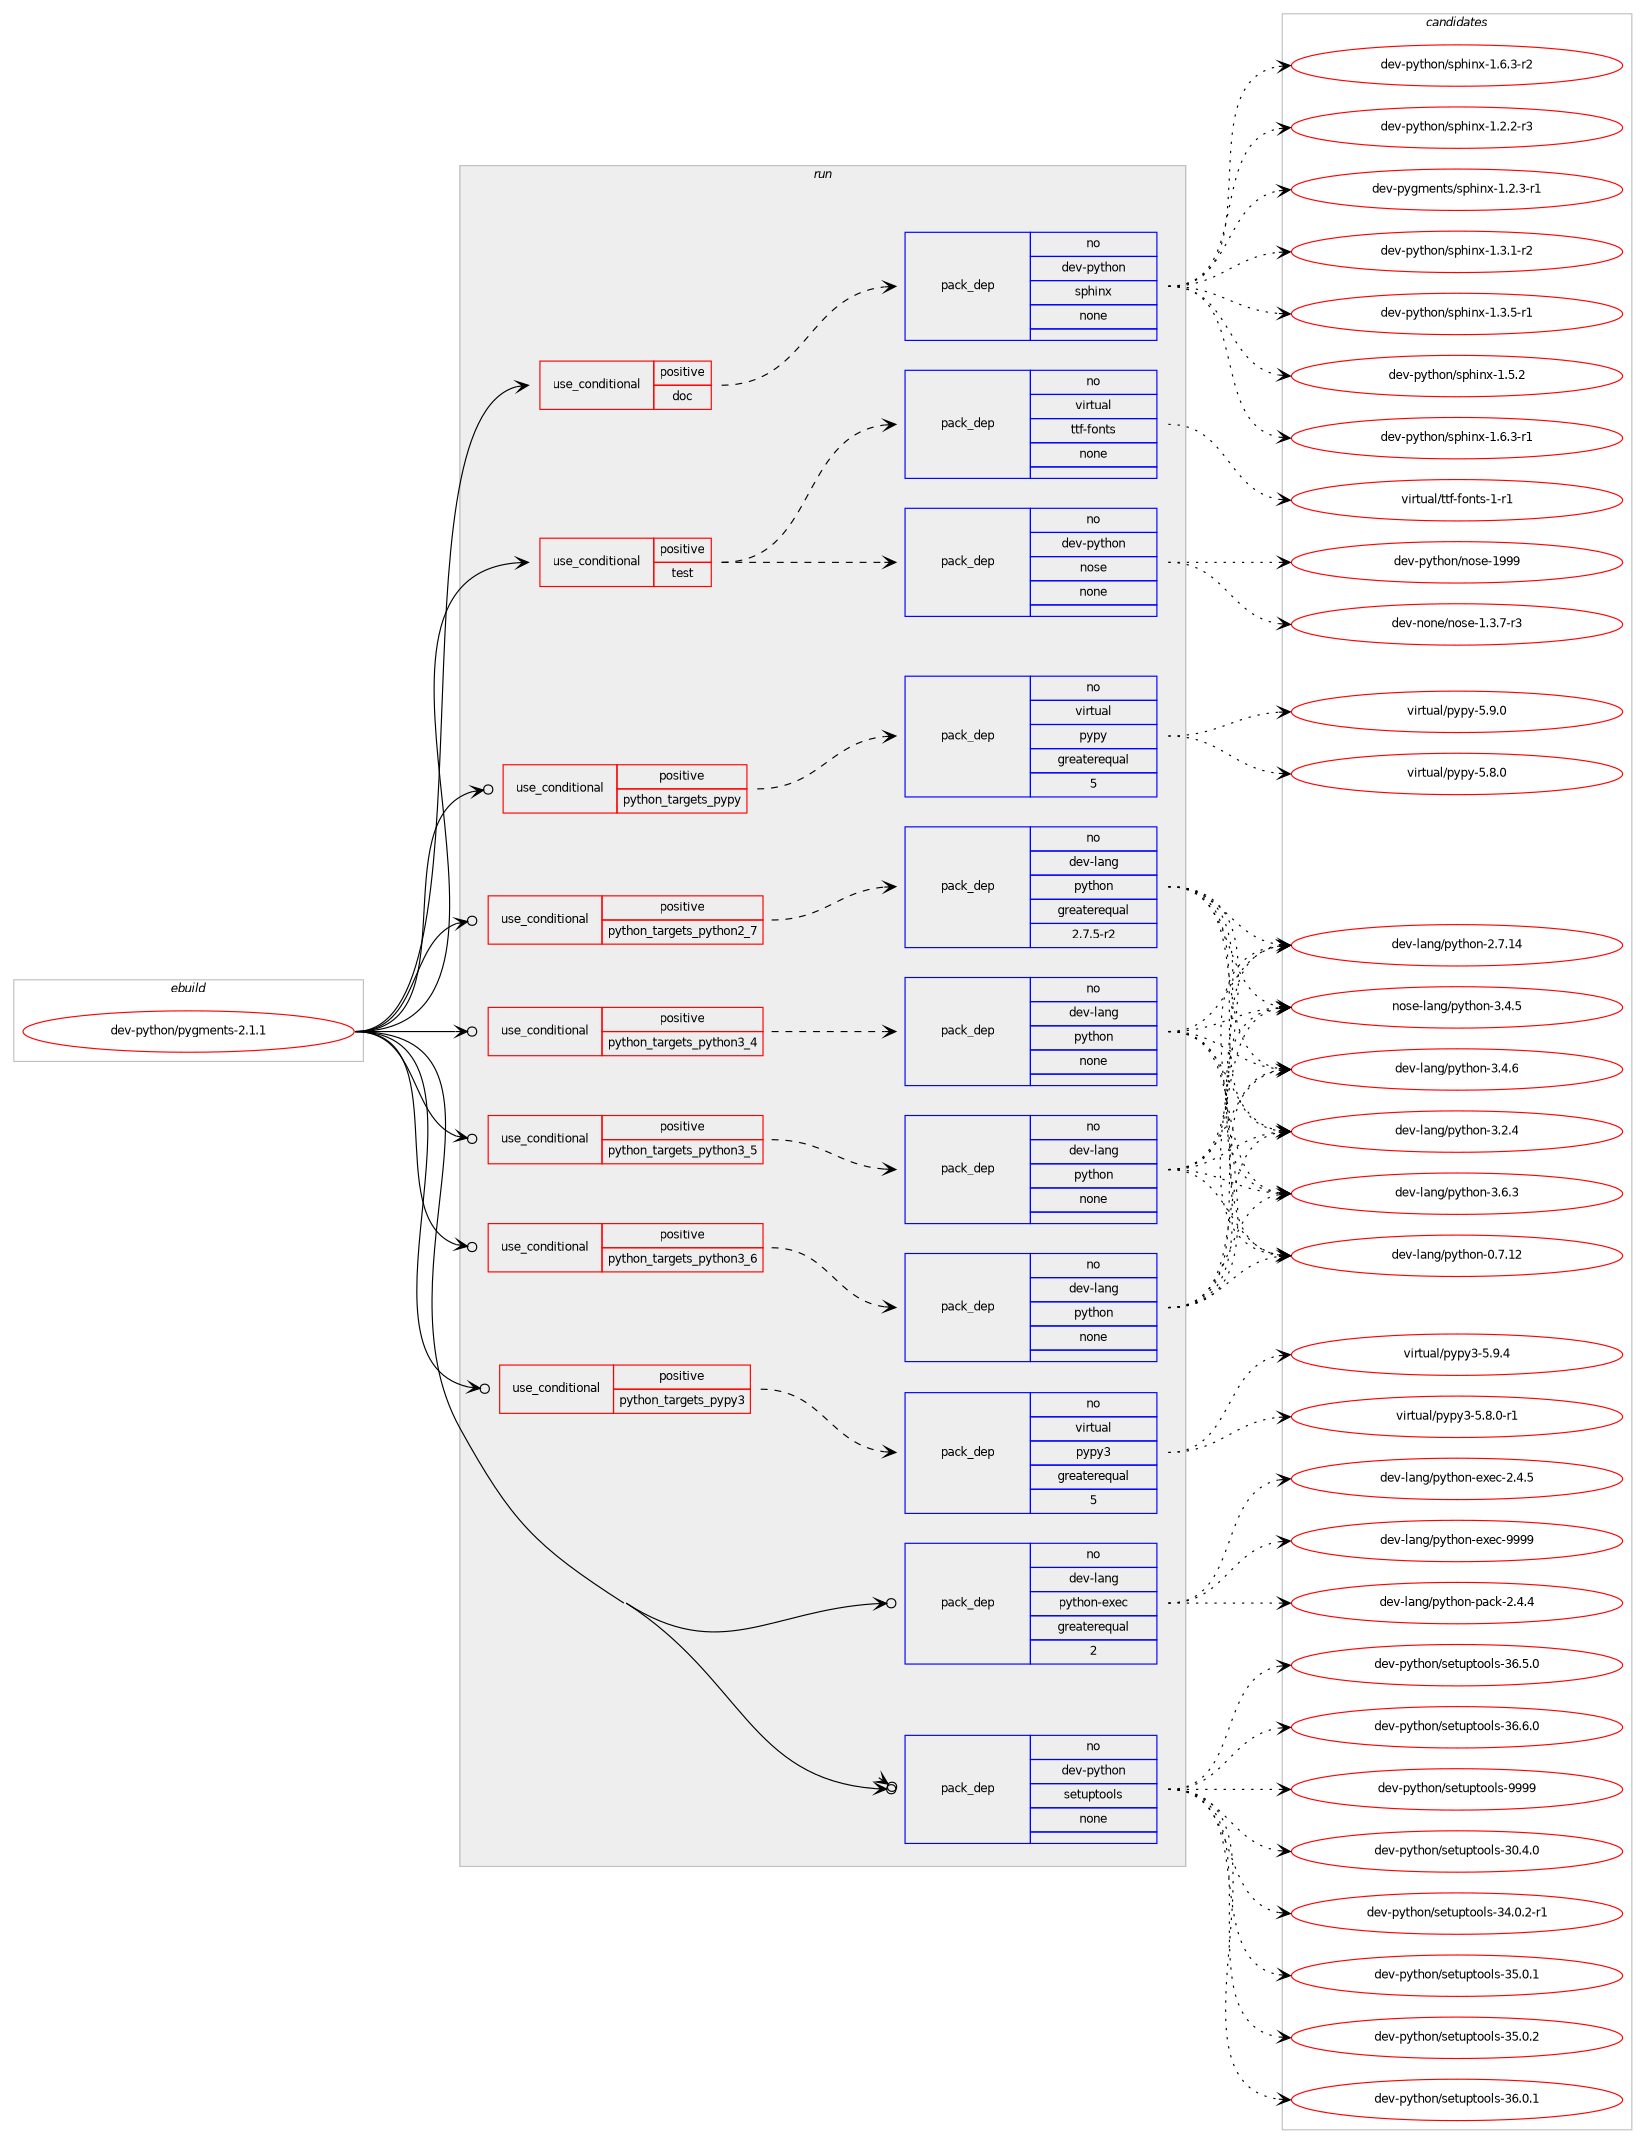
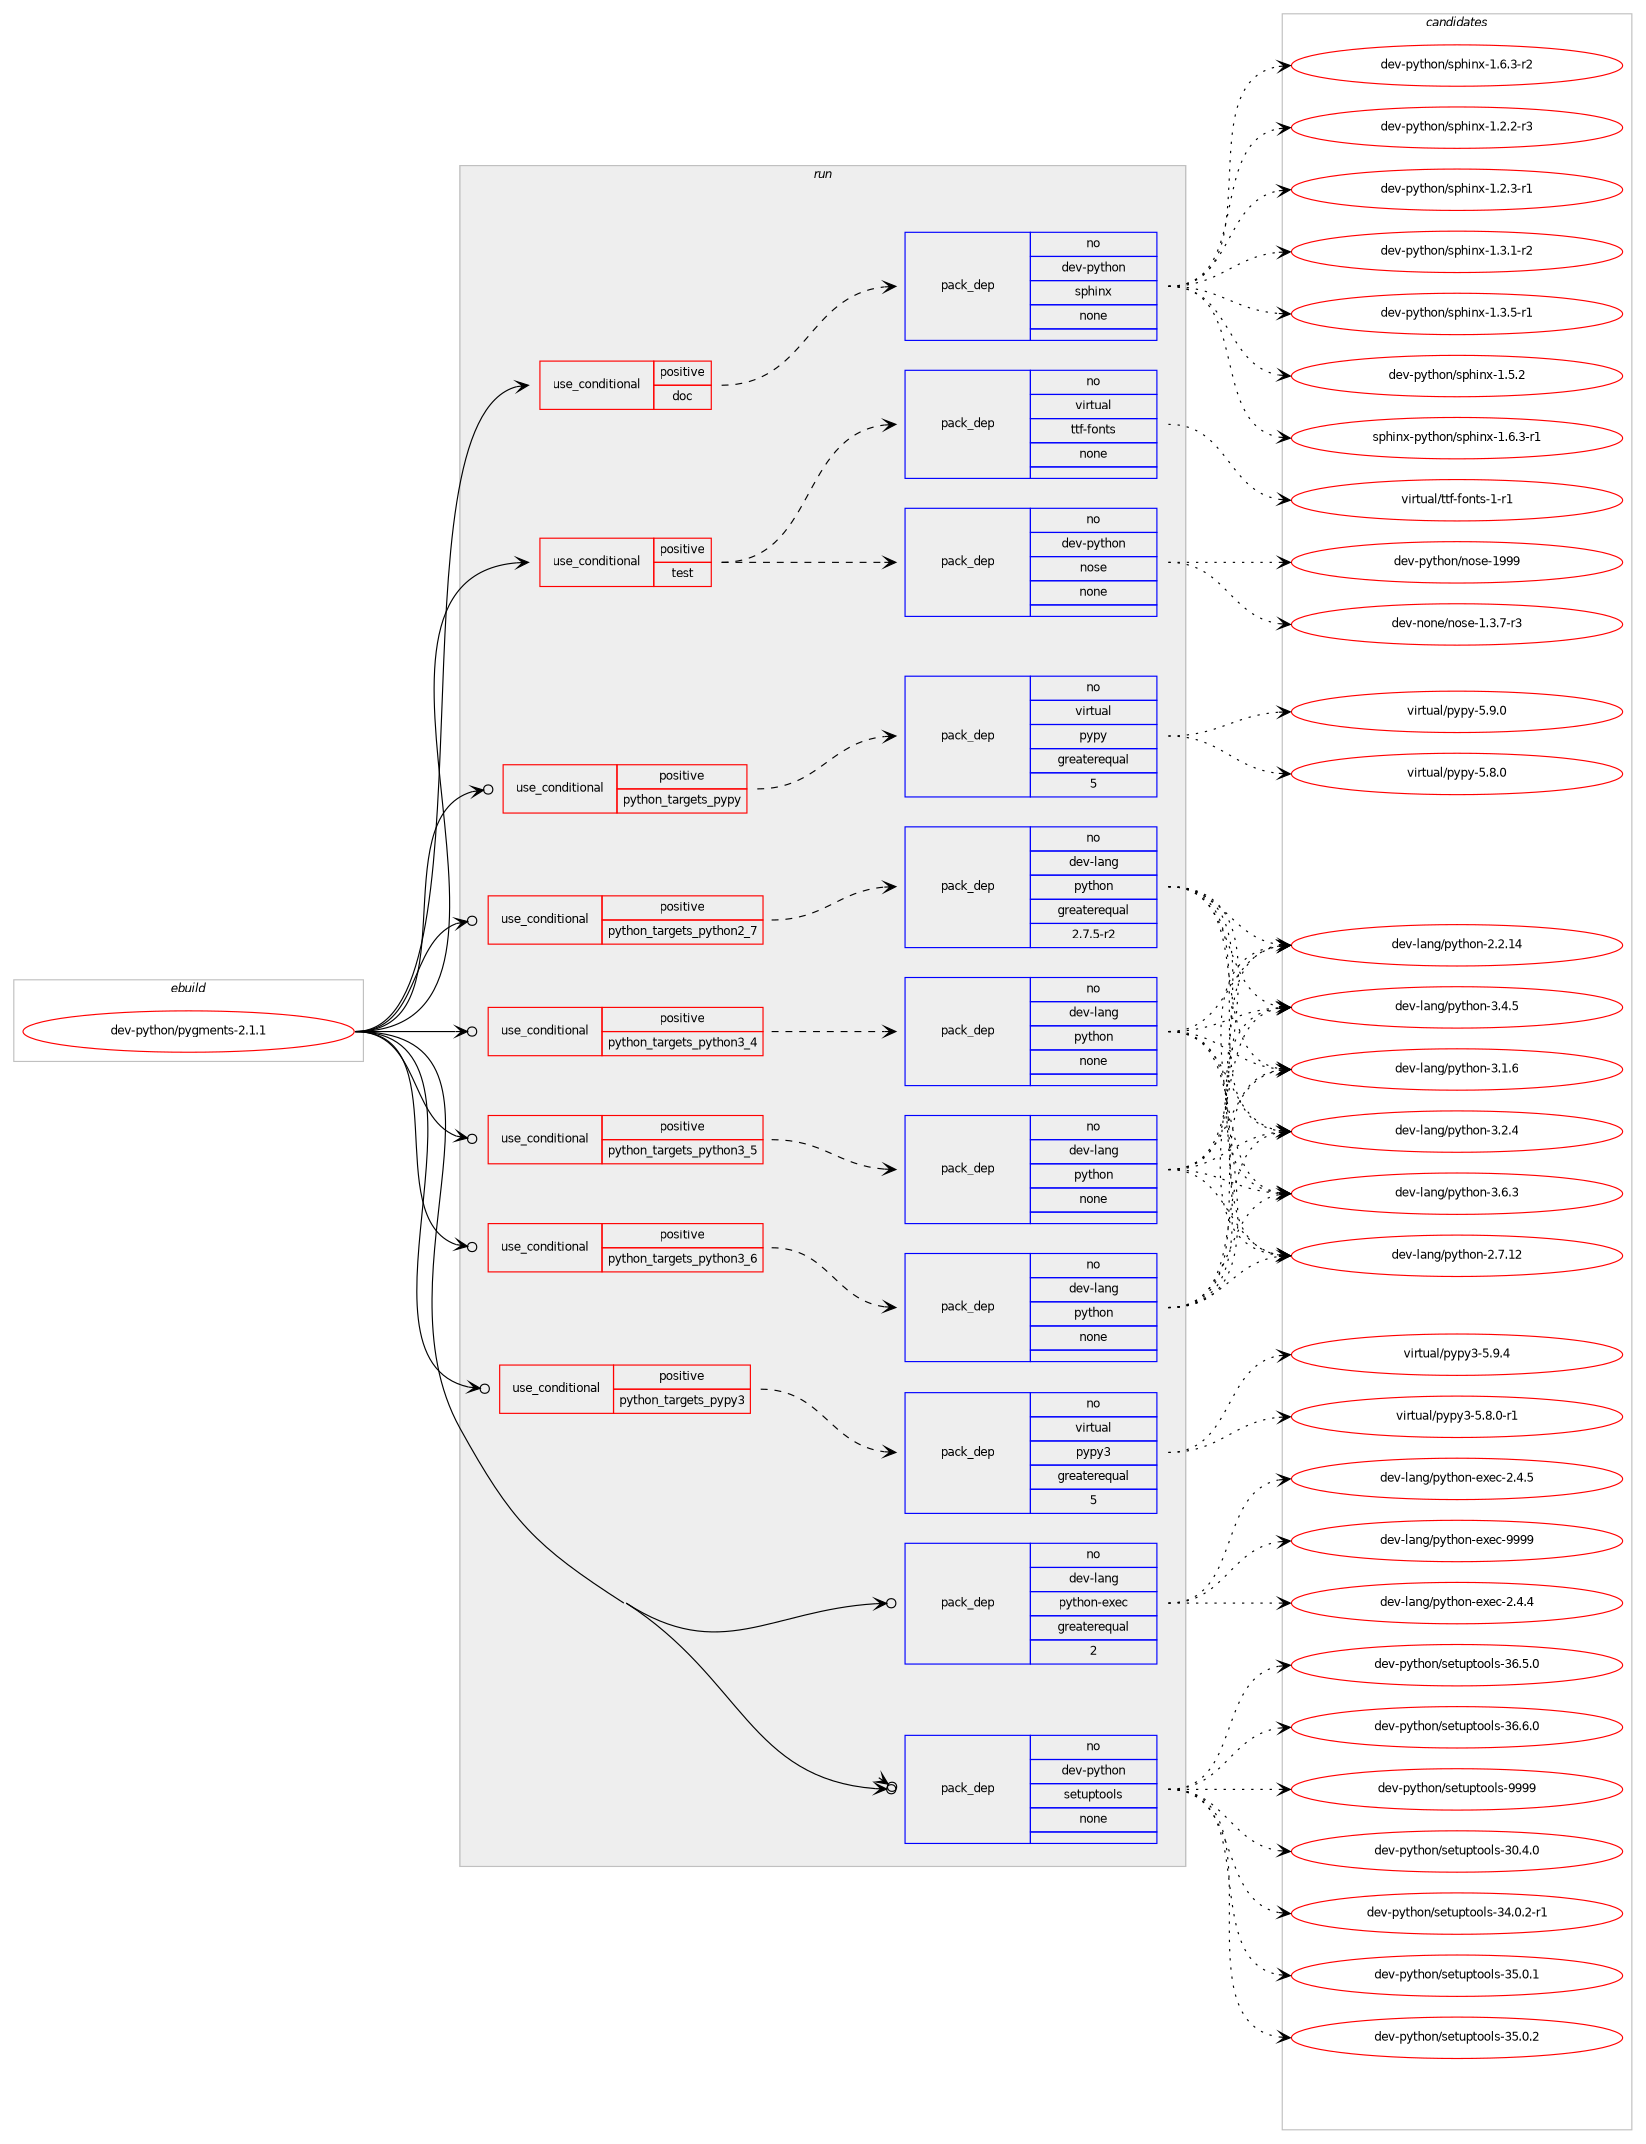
node "dev-pygments/sphinx-1.2.3-r1": label "dev-pygments/sphinx-1.2.3-r1" -> "dev-python/sphinx-1.2.3-r1"
node "dev-python/sphinx-1.6.3-r1": label "dev-python/sphinx-1.6.3-r1" -> "sphinx-python/sphinx-1.6.3-r1"
node "dev-lang/python-2.7.14": label "dev-lang/python-2.7.14" -> "dev-lang/python-2.2.14"
node "nose-lang/python-3.4.5": label "nose-lang/python-3.4.5" -> "dev-lang/python-3.4.5"
node "dev-lang/python-3.4.6": label "dev-lang/python-3.4.6" -> "dev-lang/python-3.1.6"
node "dev-lang/python-0.7.12": label "dev-lang/python-0.7.12" -> "dev-lang/python-2.7.12"
node "dev-lang/python-pack-2.4.4": label "dev-lang/python-pack-2.4.4" -> "dev-lang/python-exec-2.4.4"
node "dev-python/setuptools-36.0.1": removed
